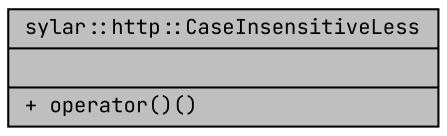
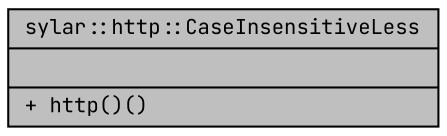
node "sylar::http::CaseInsensitiveLess": text "+ operator()()" -> "+ http()()"
